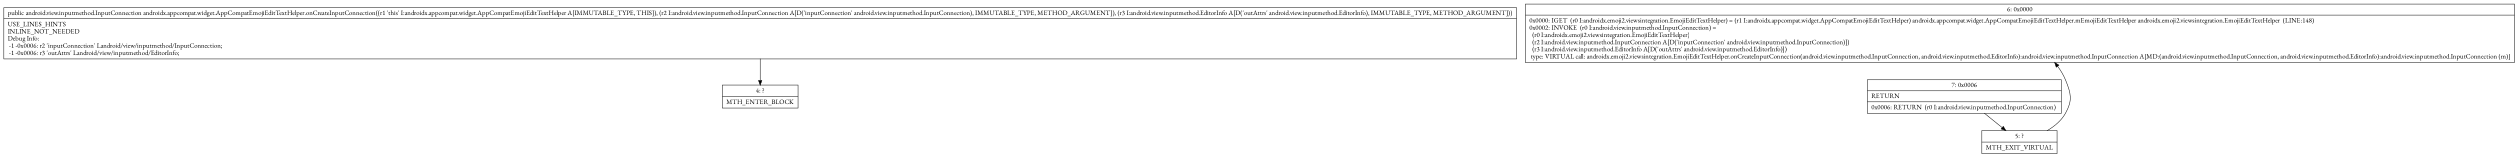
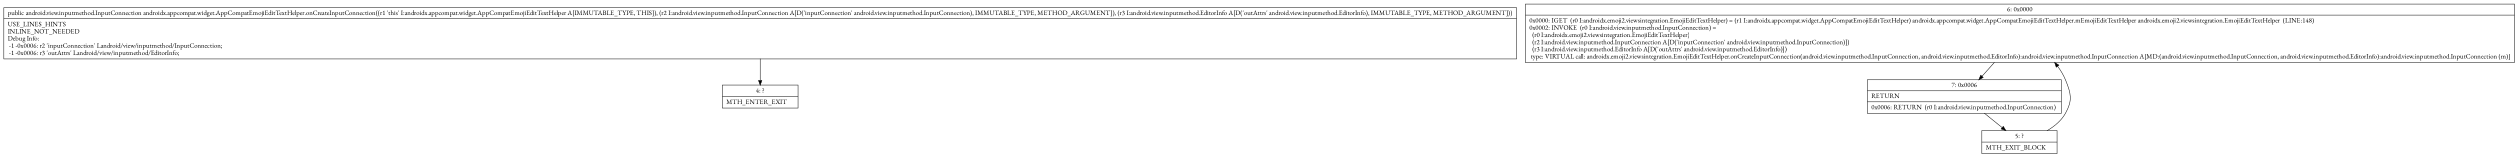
edge "6: 0x0000" -> "7: 0x0006": added
node "4: ?": text "MTH_ENTER_BLOCK" -> "MTH_ENTER_EXIT"
node "5: ?": text "MTH_EXIT_VIRTUAL" -> "MTH_EXIT_BLOCK"
